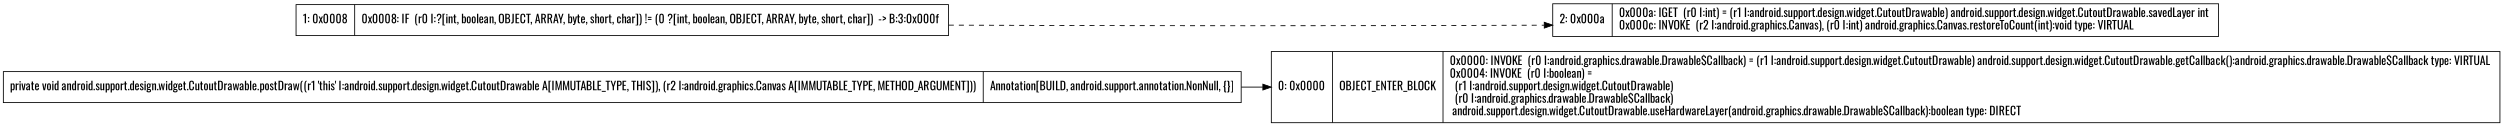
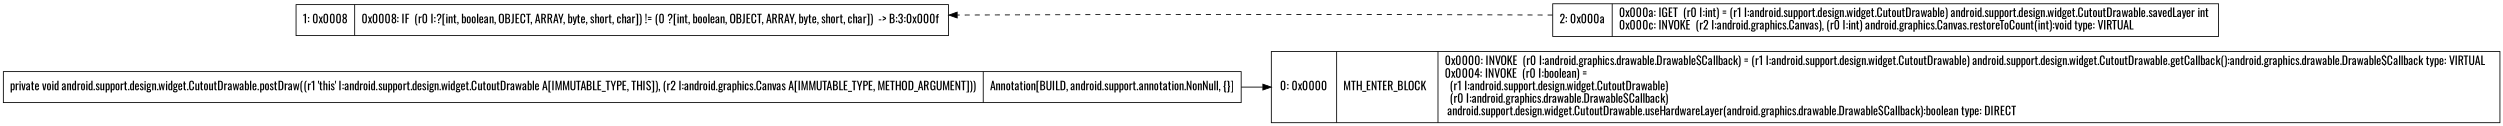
edge "1: 0x0008" -> "2: 0x000a": reversed
node "0: 0x0000": text "OBJECT_ENTER_BLOCK" -> "MTH_ENTER_BLOCK"
